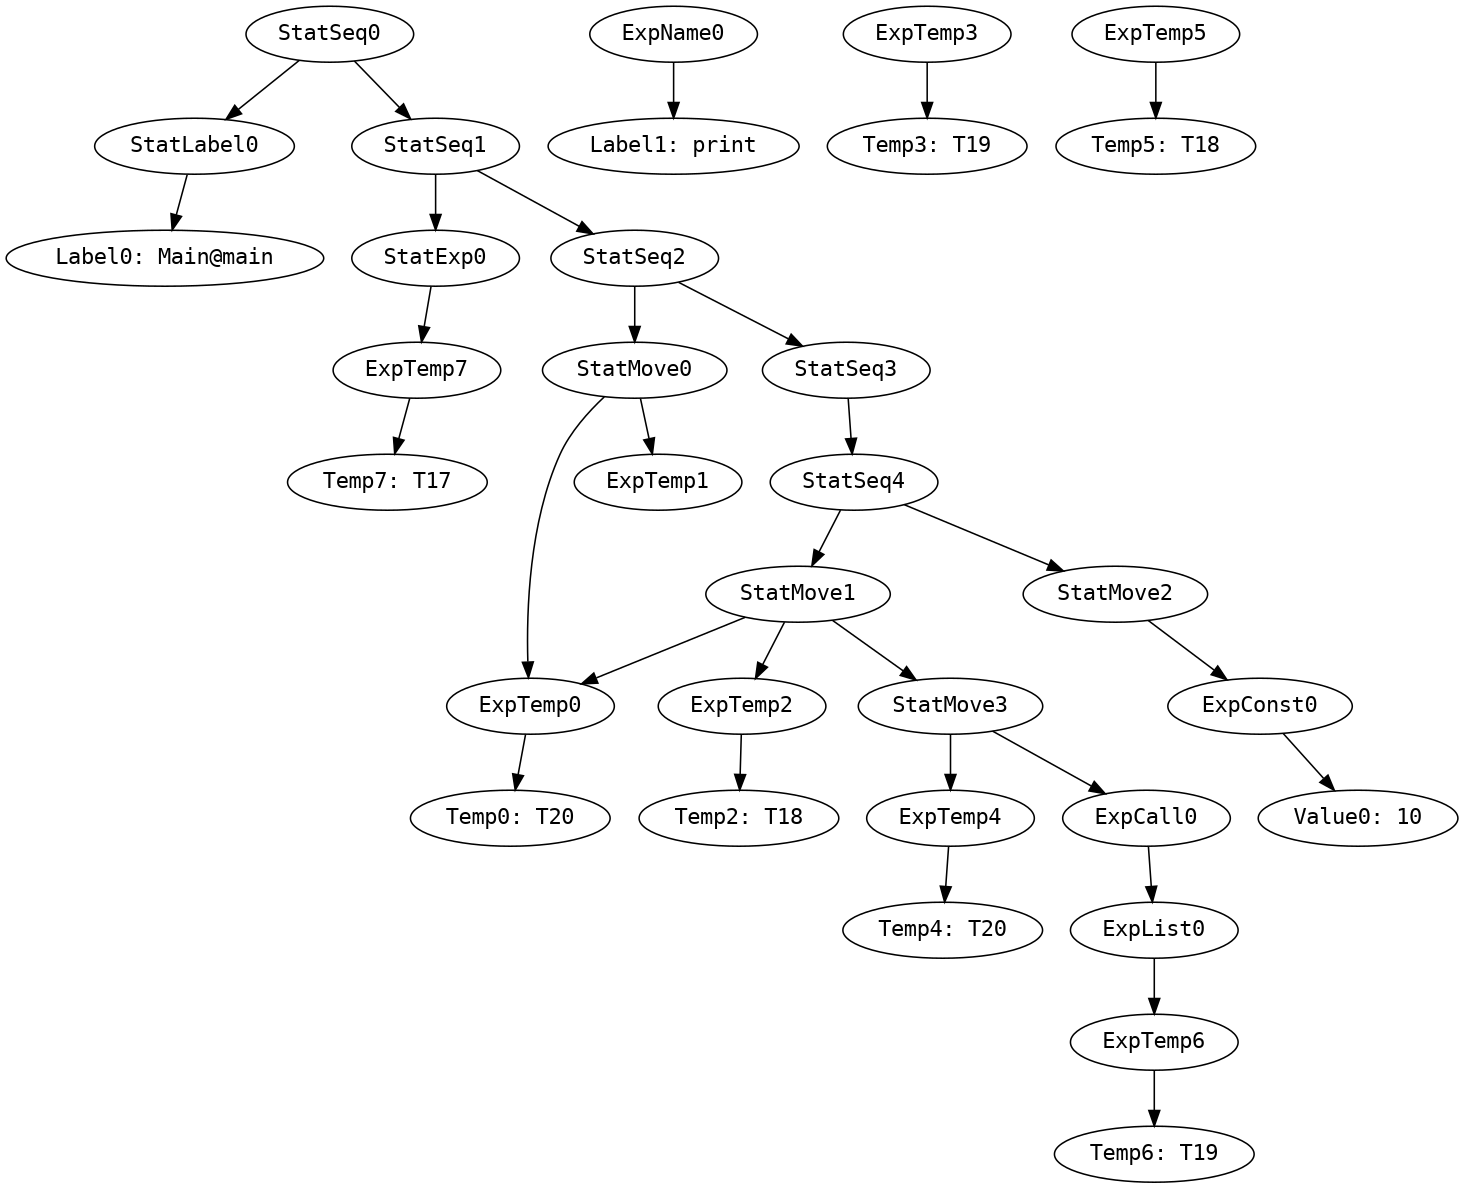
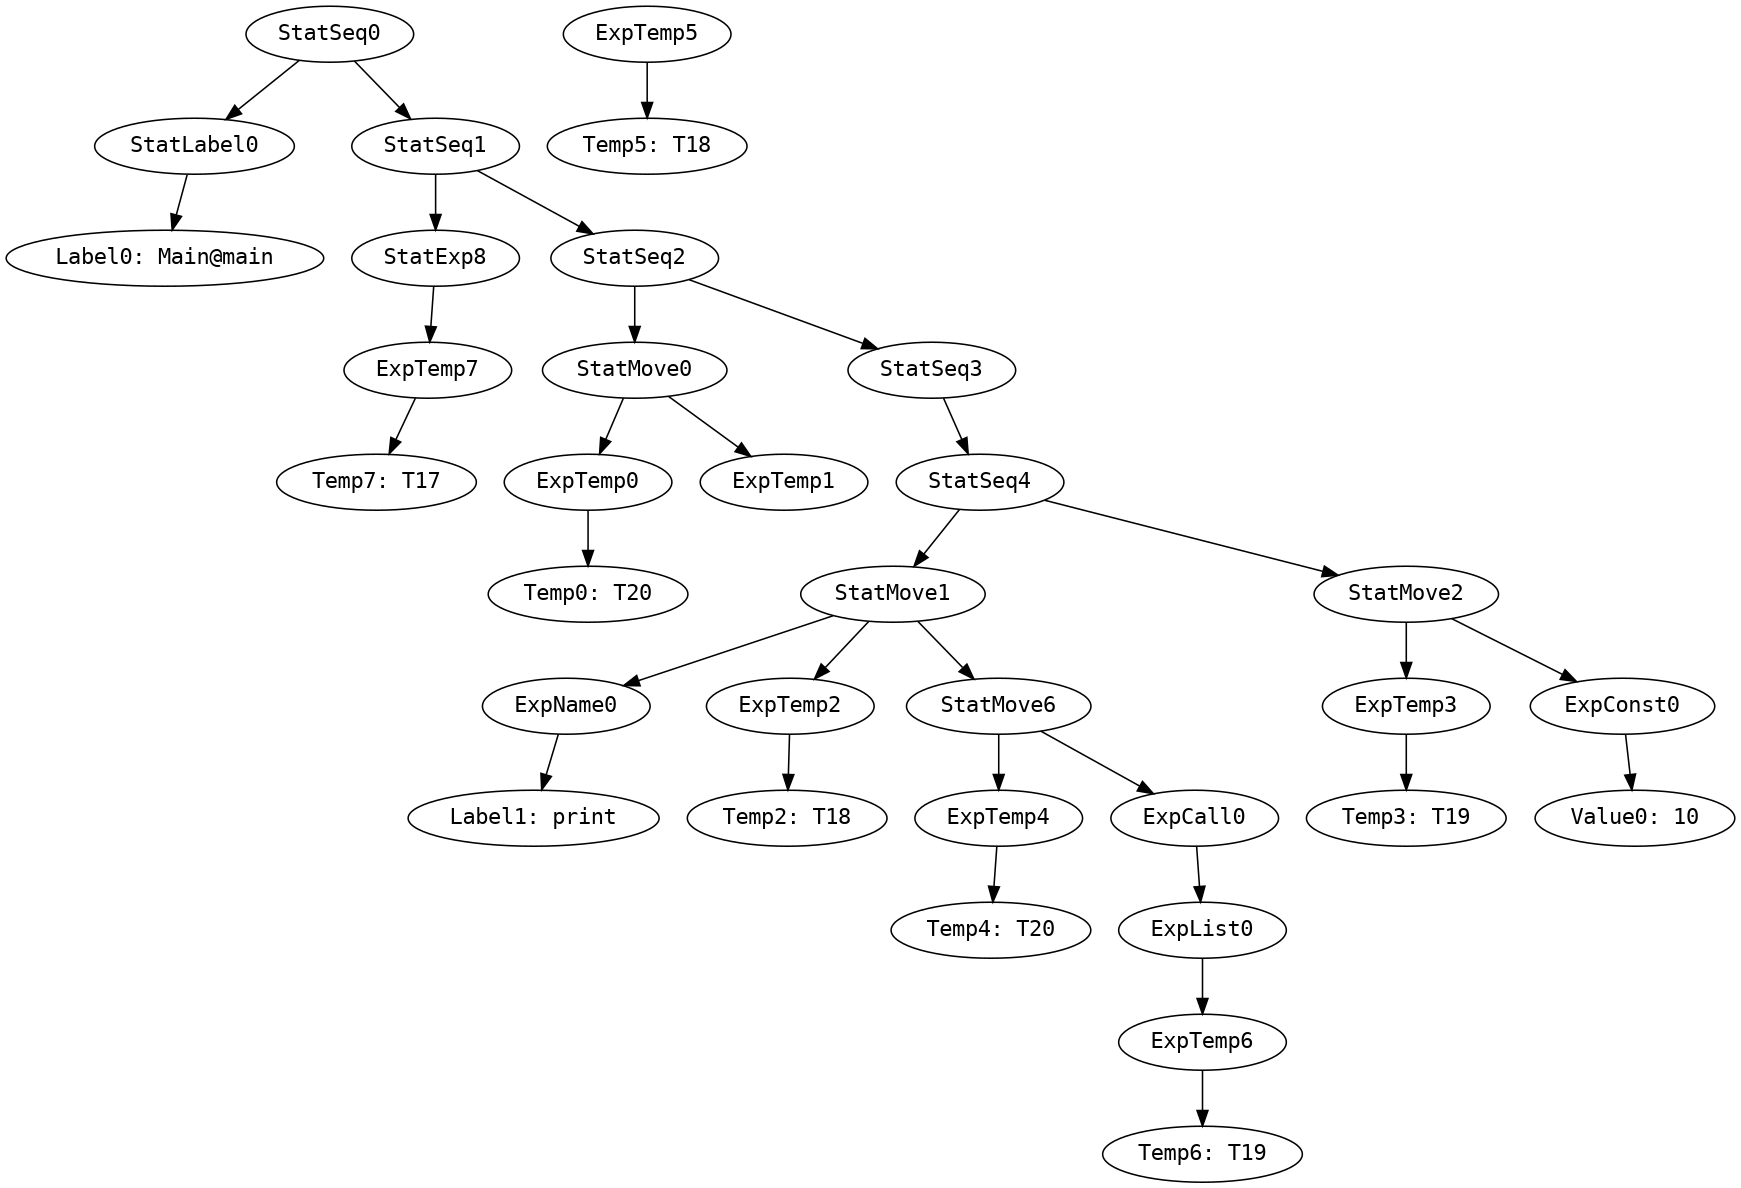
node "StatExp0": label "StatExp0" -> "StatExp8"
edge "StatMove2" -> "ExpTemp3": added
edge "StatMove1" -> "ExpTemp0": now "StatMove1" -> "ExpName0"
node "StatMove3": label "StatMove3" -> "StatMove6"
